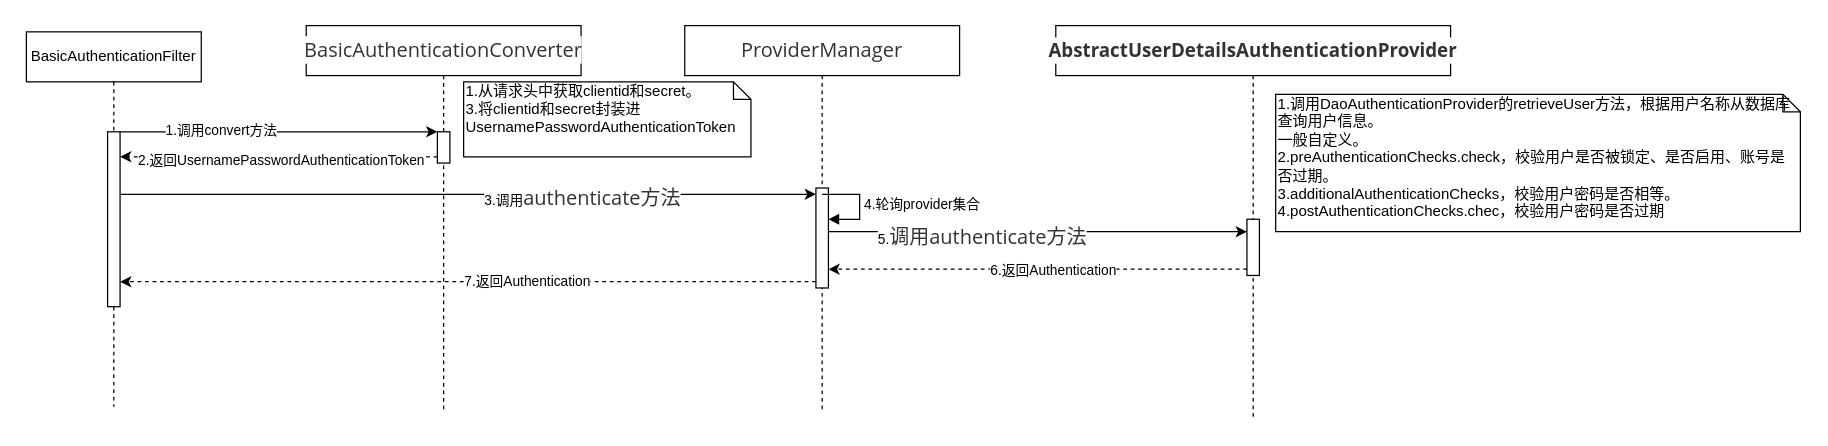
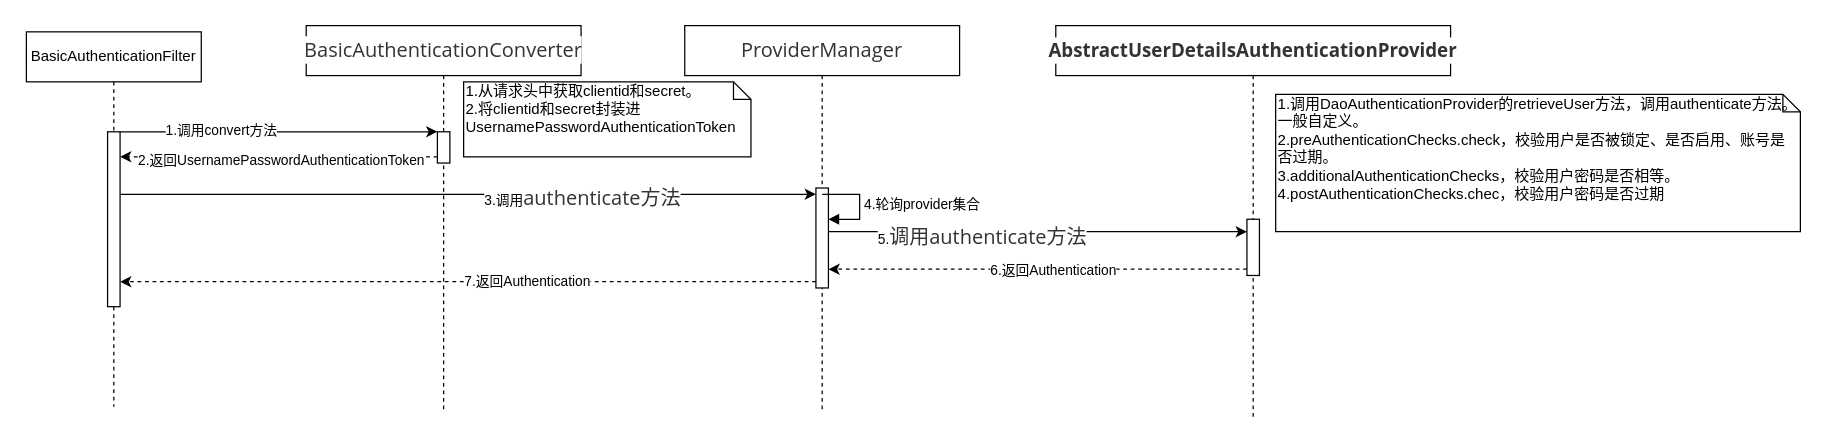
node "1.从请求头中获取clientid和secret。 3.将clientid和secret封装进UsernamePasswordAuthenticationToken": label "1.从请求头中获取clientid和secret。 3.将clientid和secret封装进UsernamePasswordAuthenticationToken" -> "1.从请求头中获取clientid和secret。 2.将clientid和secret封装进UsernamePasswordAuthenticationToken"
node "1.调用DaoAuthenticationProvider的retrieveUser方法，根据用户名称从数据库查询用户信息。 一般自定义。 2.preAuthenticationChecks.check，校验用户是否被锁定、是否启用、账号是否过期。 3.additionalAuthenticationChecks，校验用户密码是否相等。 4.postAuthenticationChecks.chec，校验用户密码是否过期": label "1.调用DaoAuthenticationProvider的retrieveUser方法，根据用户名称从数据库查询用户信息。 一般自定义。 2.preAuthenticationChecks.check，校验用户是否被锁定、是否启用、账号是否过期。 3.additionalAuthenticationChecks，校验用户密码是否相等。 4.postAuthenticationChecks.chec，校验用户密码是否过期" -> "1.调用DaoAuthenticationProvider的retrieveUser方法，调用authenticate方法。 一般自定义。 2.preAuthenticationChecks.check，校验用户是否被锁定、是否启用、账号是否过期。 3.additionalAuthenticationChecks，校验用户密码是否相等。 4.postAuthenticationChecks.chec，校验用户密码是否过期"
